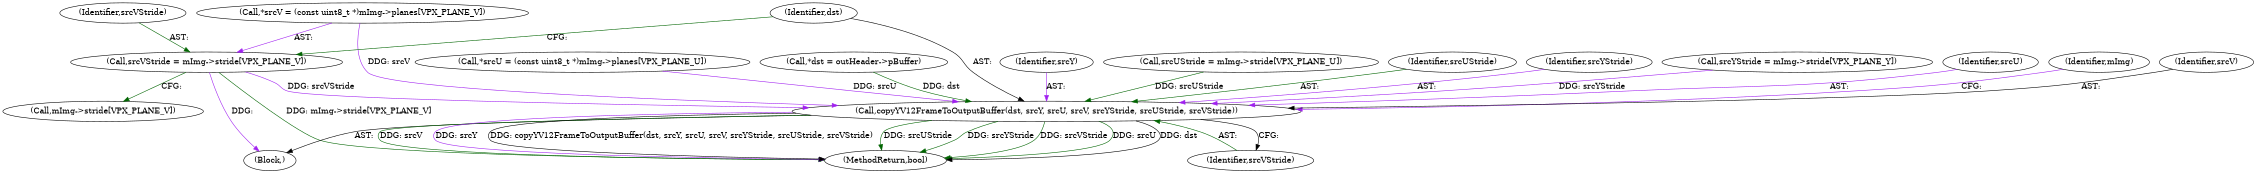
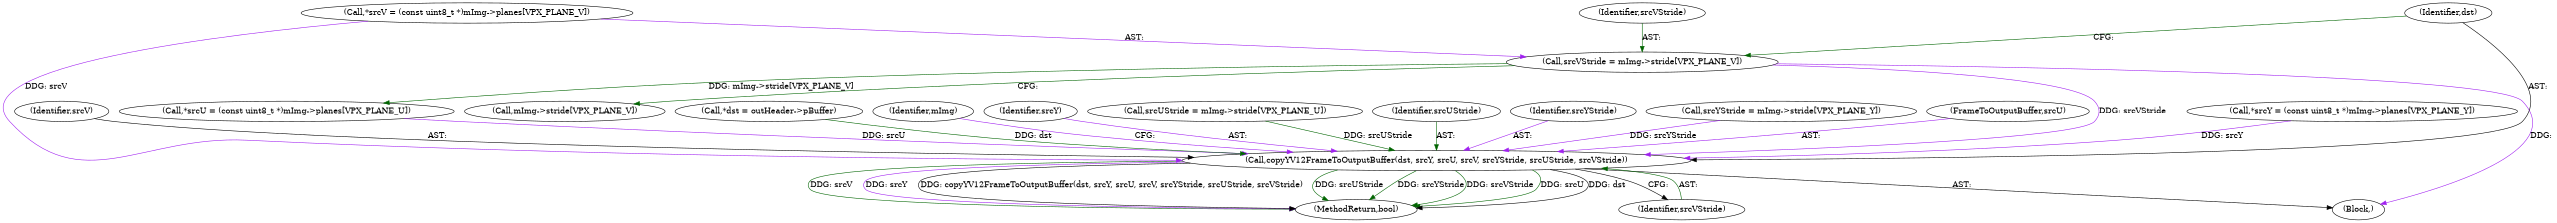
node "(Identifier,srcU)": label "(Identifier,srcU)" -> "(FrameToOutputBuffer,srcU)"
node "(Call,*srcY = (const uint8_t *)mImg->planes[VPX_PLANE_Y])": added
edge "(Call,srcVStride = mImg->stride[VPX_PLANE_V])" -> "(MethodReturn,bool)": now "(Call,srcVStride = mImg->stride[VPX_PLANE_V])" -> "(Call,*srcU = (const uint8_t *)mImg->planes[VPX_PLANE_U])"
